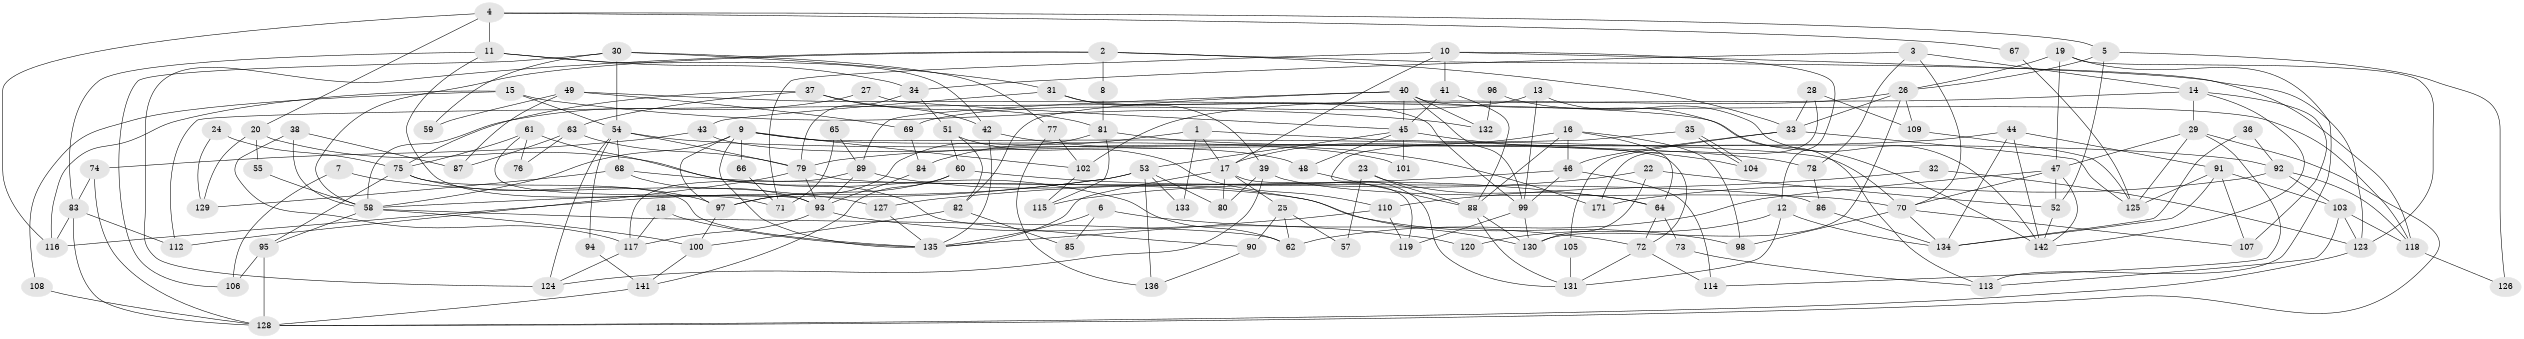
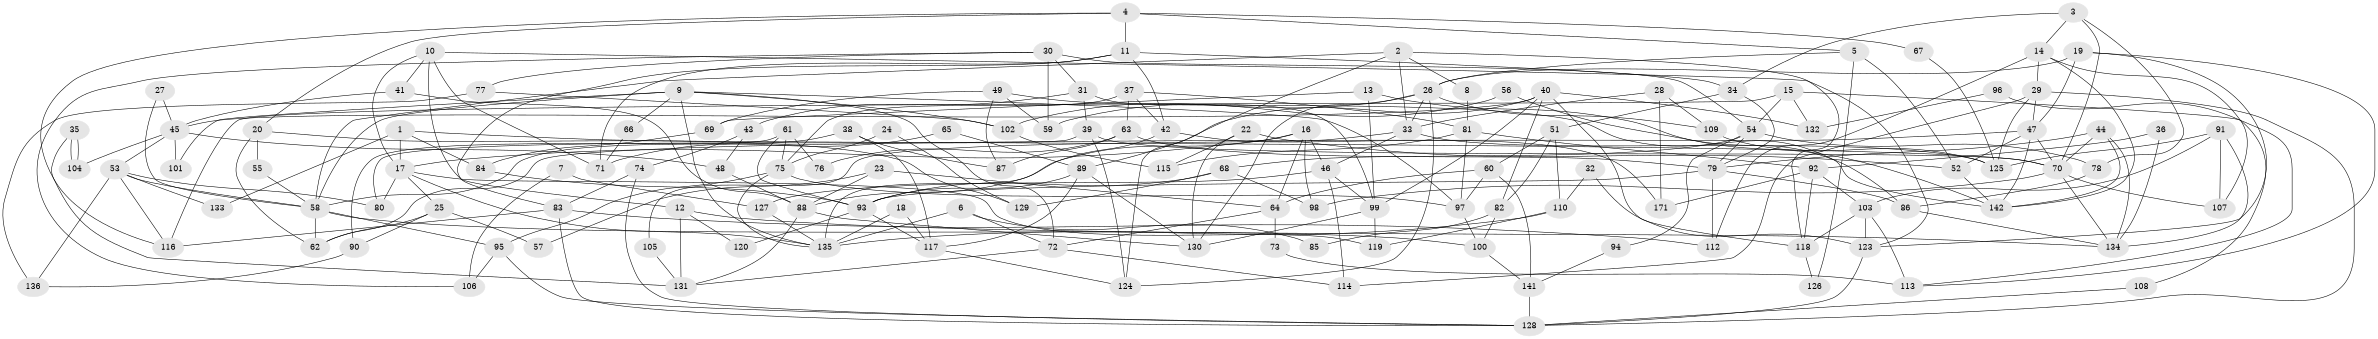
node "56": added
edge "44" -- "91": now "44" -- "70"
edge "54" -- "124": now "26" -- "124"
